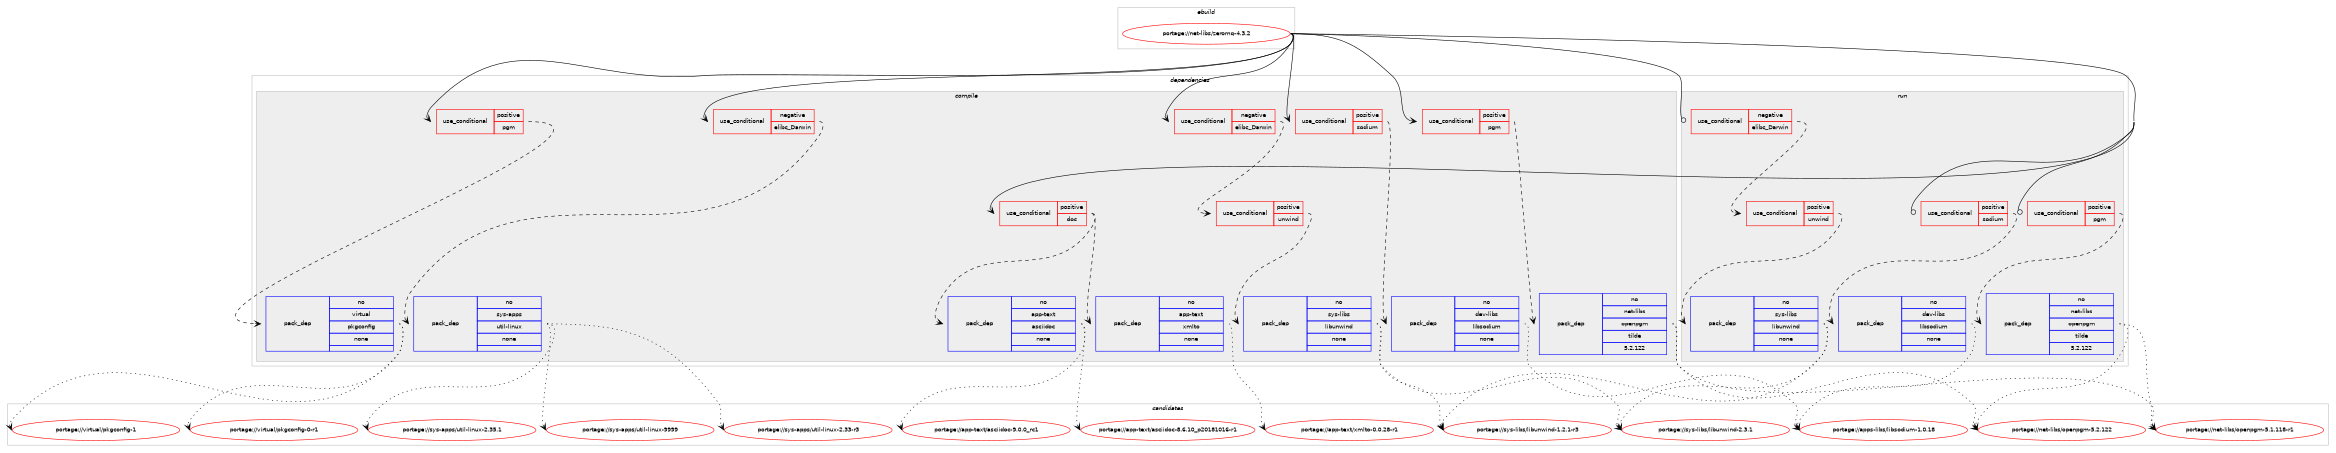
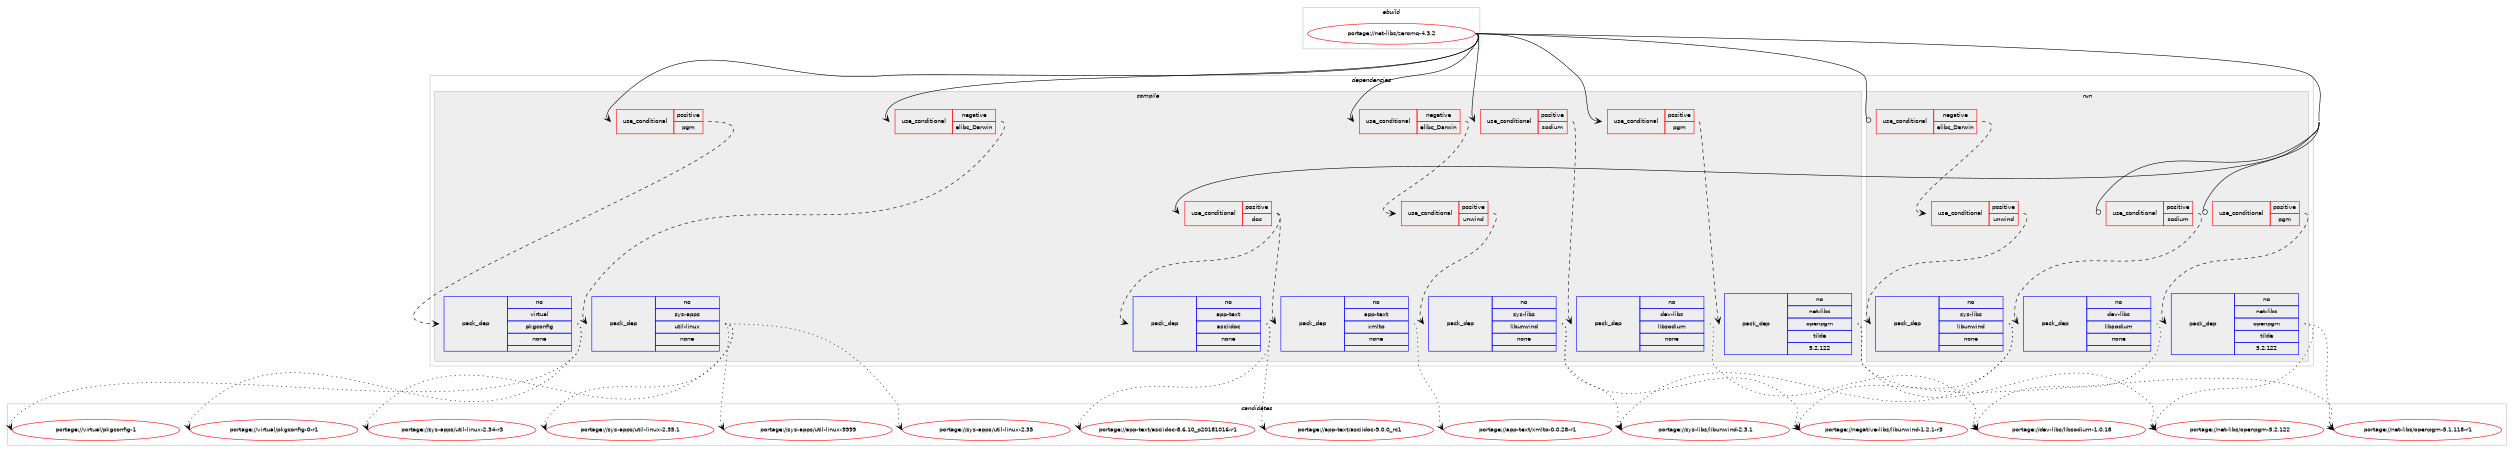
node "portage://sys-apps/util-linux-2.33-r3": label "portage://sys-apps/util-linux-2.33-r3" -> "portage://sys-apps/util-linux-2.34-r3"
node "portage://sys-apps/util-linux-2.35": added
node "portage://sys-libs/libunwind-1.2.1-r3": label "portage://sys-libs/libunwind-1.2.1-r3" -> "portage://negative-libs/libunwind-1.2.1-r3"
node "portage://apps-libs/libsodium-1.0.18": label "portage://apps-libs/libsodium-1.0.18" -> "portage://dev-libs/libsodium-1.0.18"
